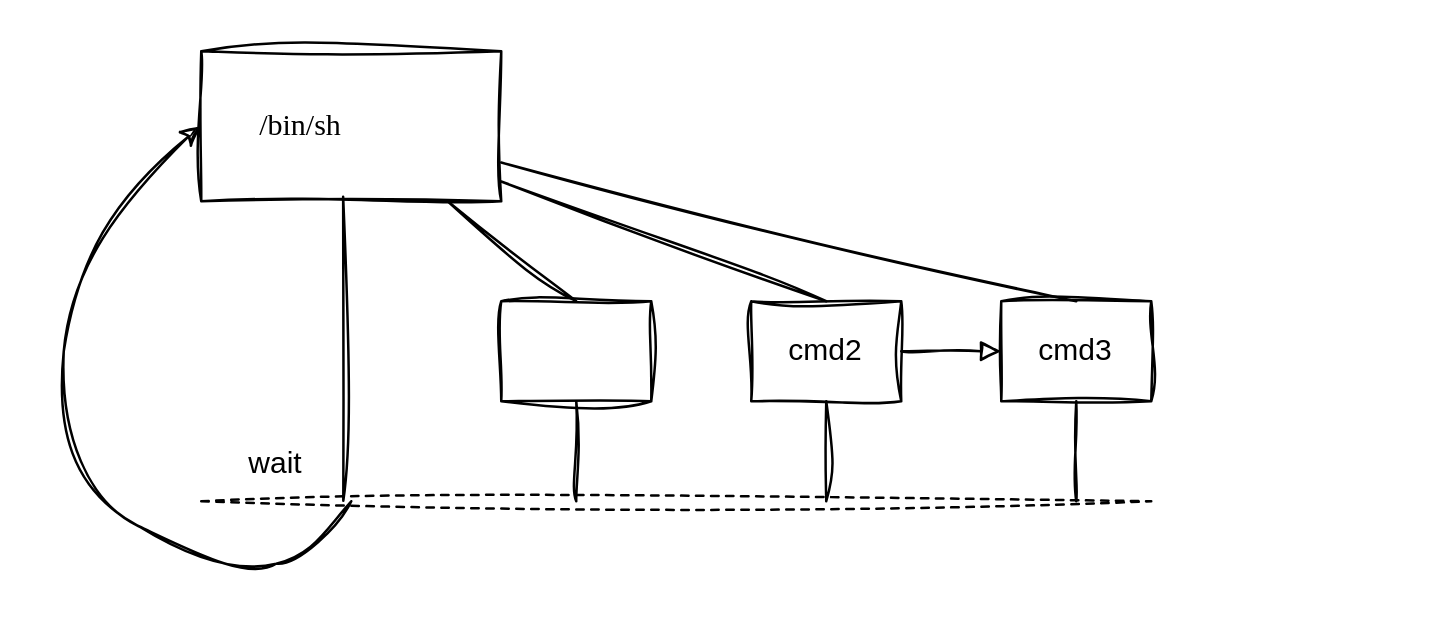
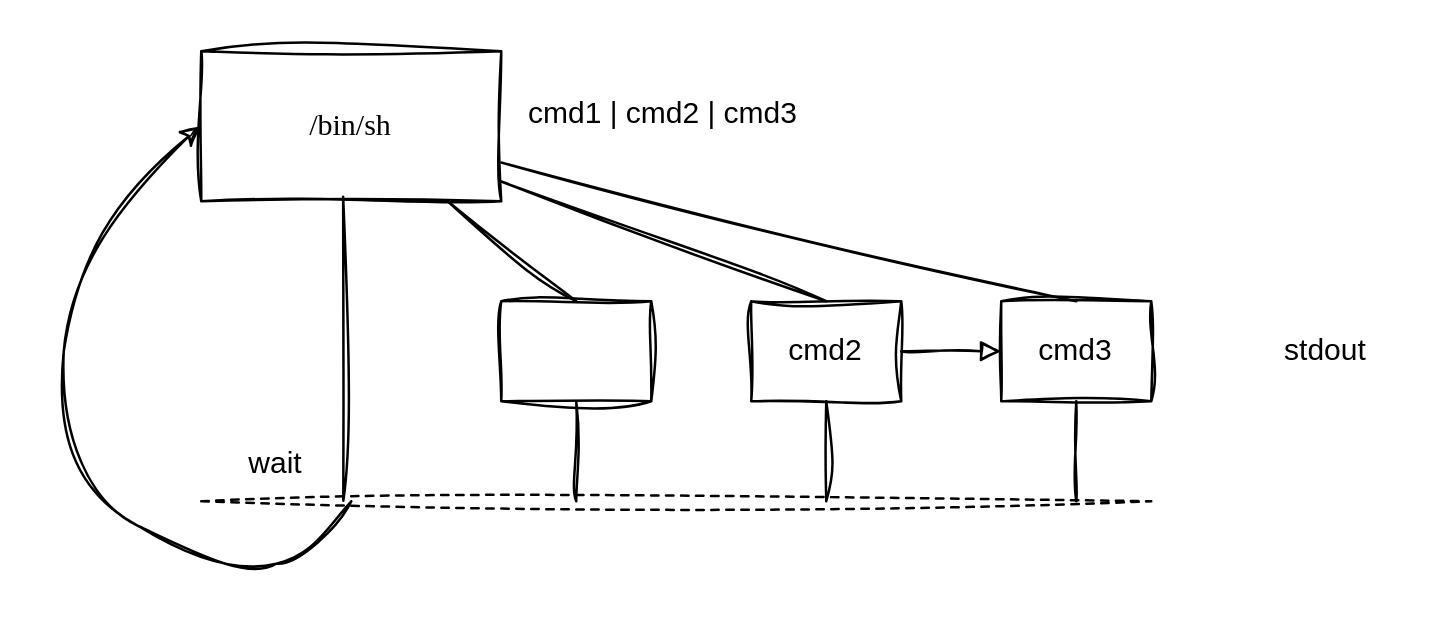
node "cmd1 | cmd2 | cmd3": added
node "/bin/sh": moved (301, 126) -> (351, 126)
node "stdout": added
